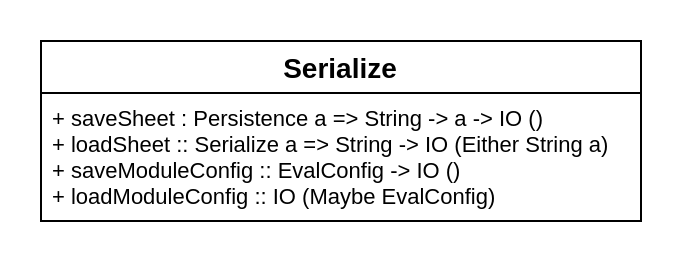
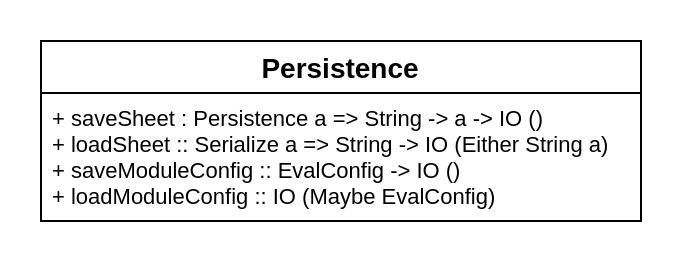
node "Serialize": label "Serialize" -> "Persistence"
